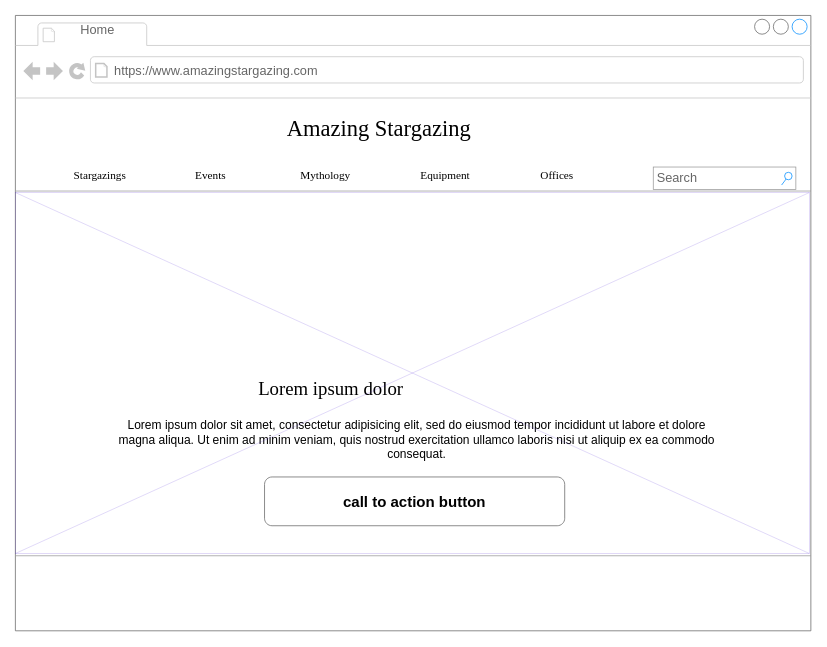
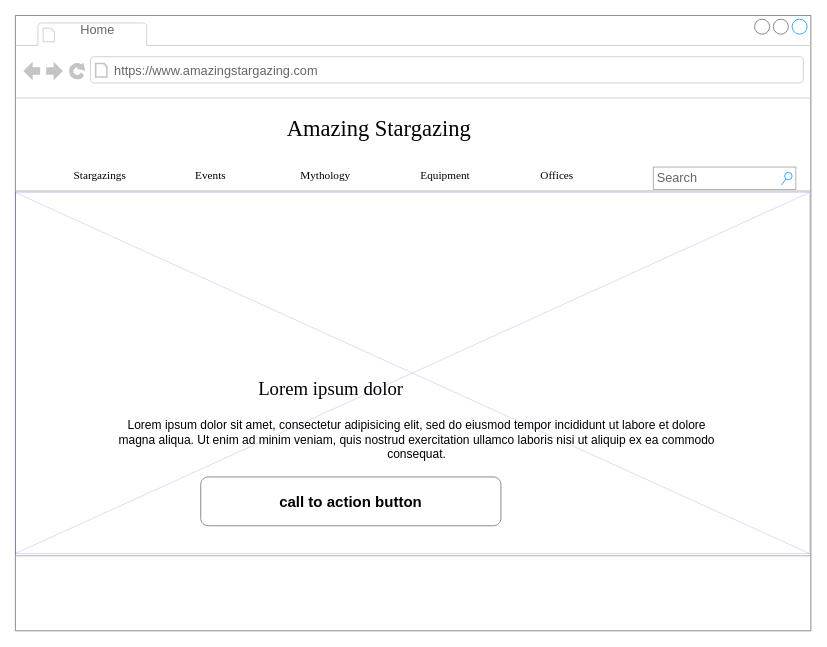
node "call to action button": moved (414, 501) -> (351, 501)
